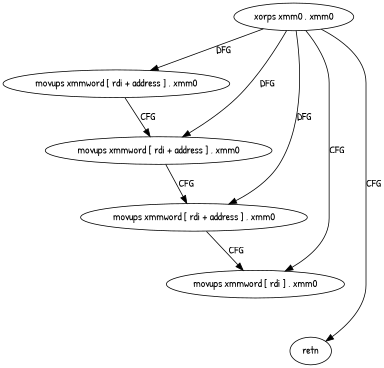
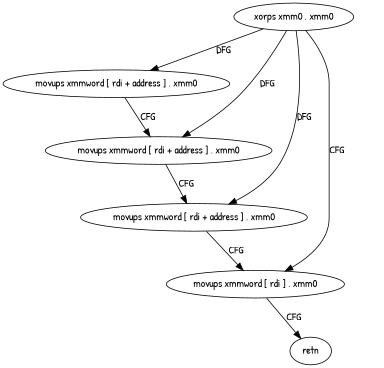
edge "xorps xmm0 , xmm0" -> "retn": now "movups xmmword [ rdi ] , xmm0" -> "retn"
